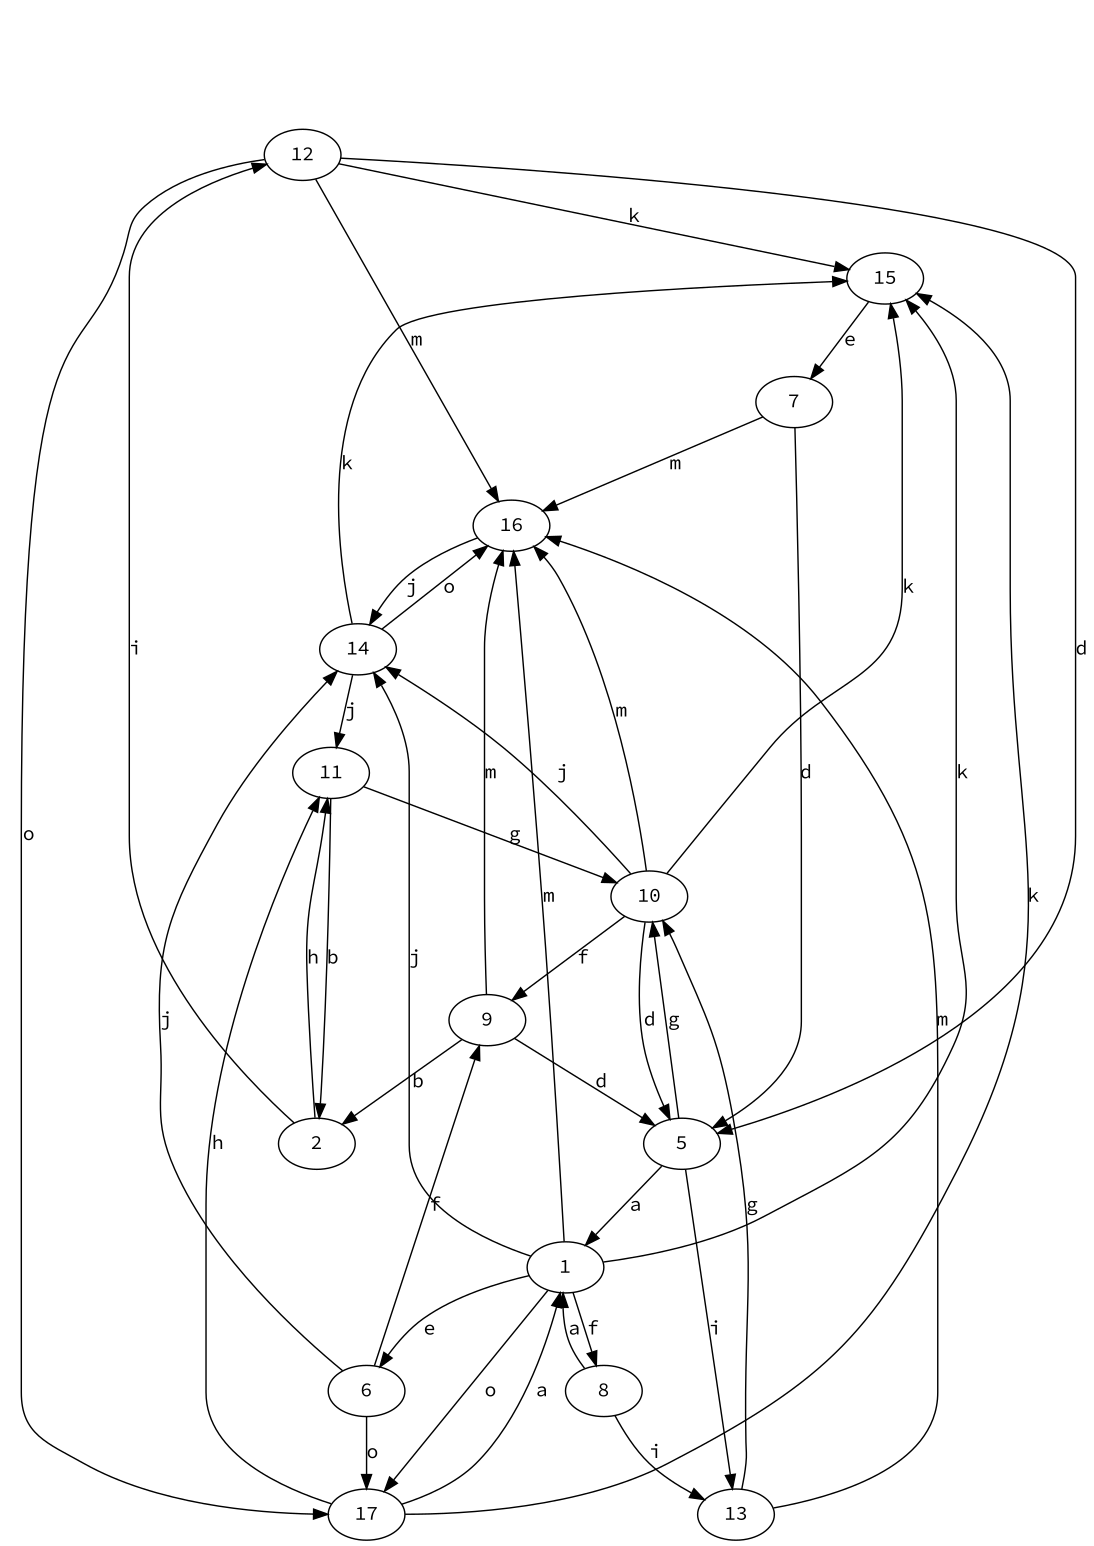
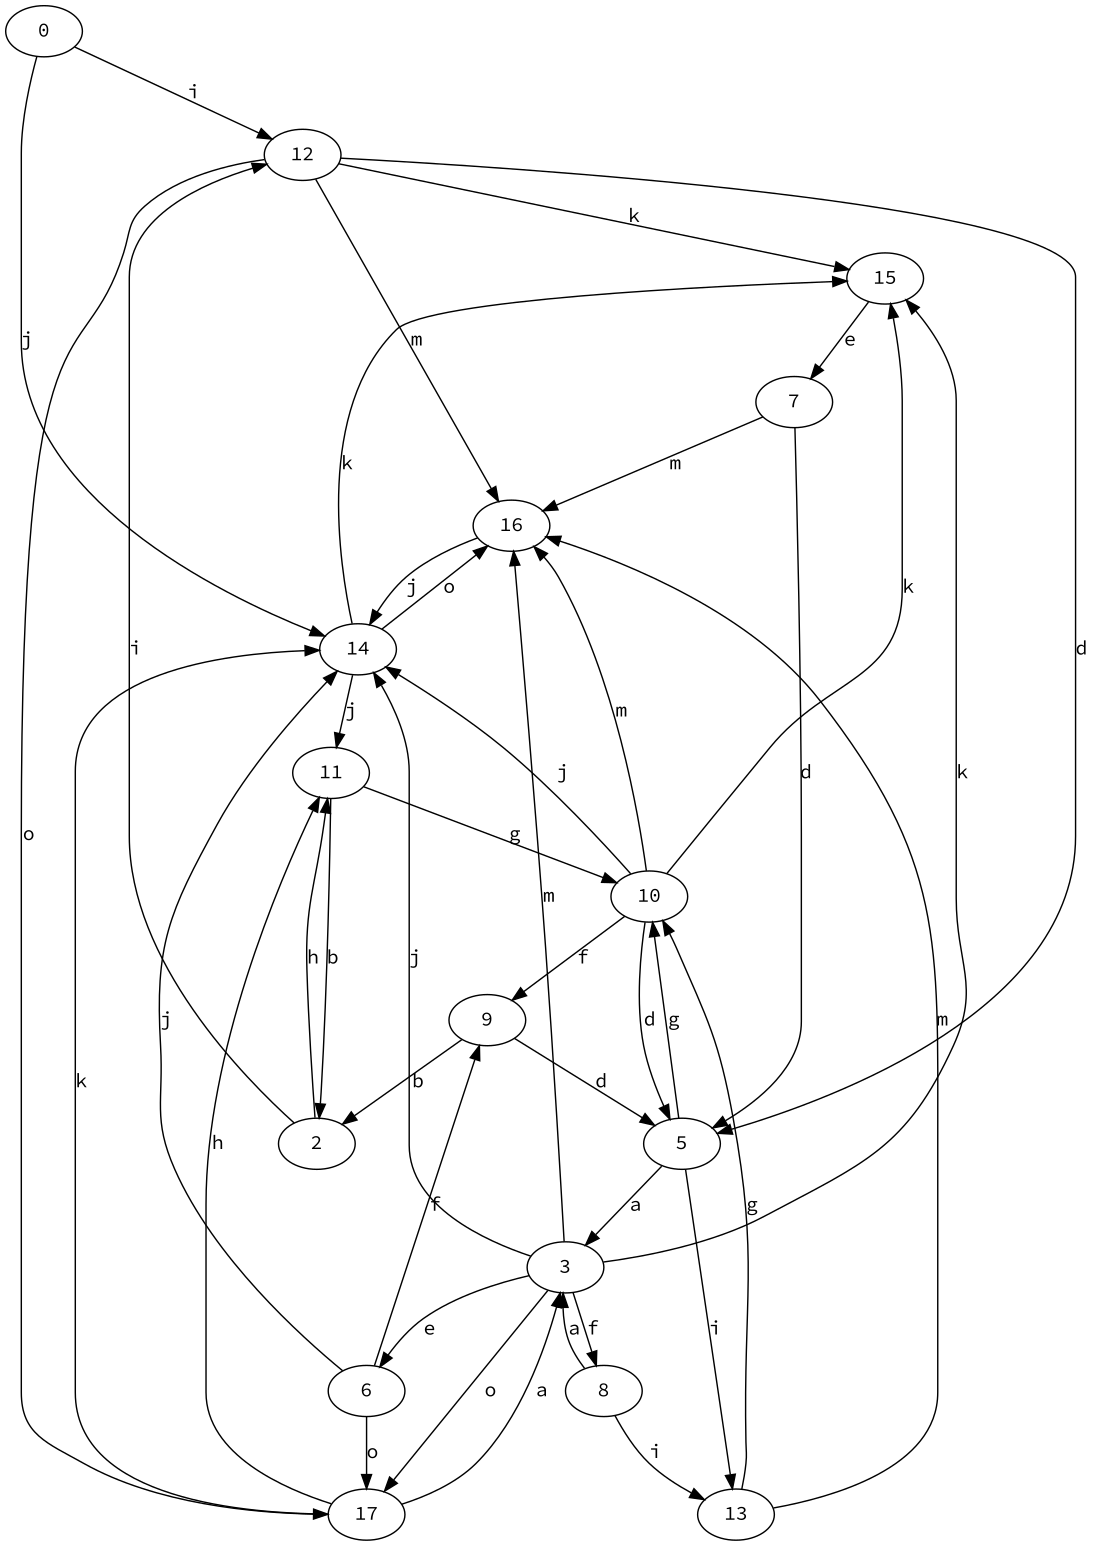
node "0": added
edge "9" -> "16": removed, label "m"
edge "17" -> "15": now "17" -> "14"
node "1": label "1" -> "3"
